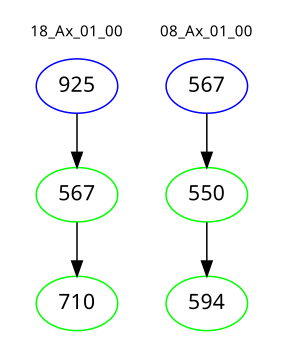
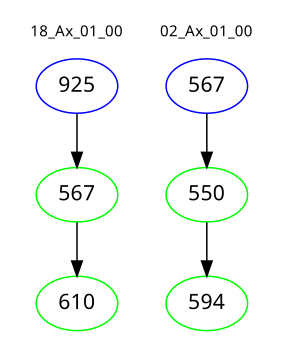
cluster "08_Ax_01_00": label "08_Ax_01_00" -> "02_Ax_01_00"
node "710": label "710" -> "610"
